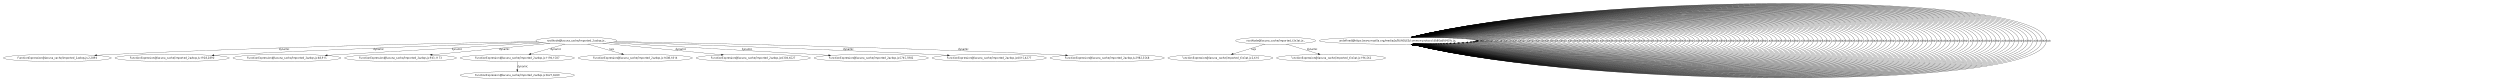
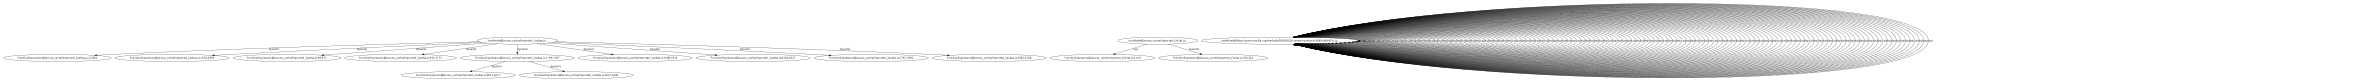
edge "rootNode@lacuna_cache/imported_2azbqs.js:," -> "FunctionExpression@lacuna_cache/imported_2azbqs.js:6015,6277": now "FunctionExpression@lacuna_cache/imported_2azbqs.js:1194,1587" -> "FunctionExpression@lacuna_cache/imported_2azbqs.js:6015,6277"
edge "rootNode@lacuna_cache/imported_2azbqs.js:," -> "FunctionExpression@lacuna_cache/imported_2azbqs.js:1608,1814": label "tajs" -> "dynamic"
